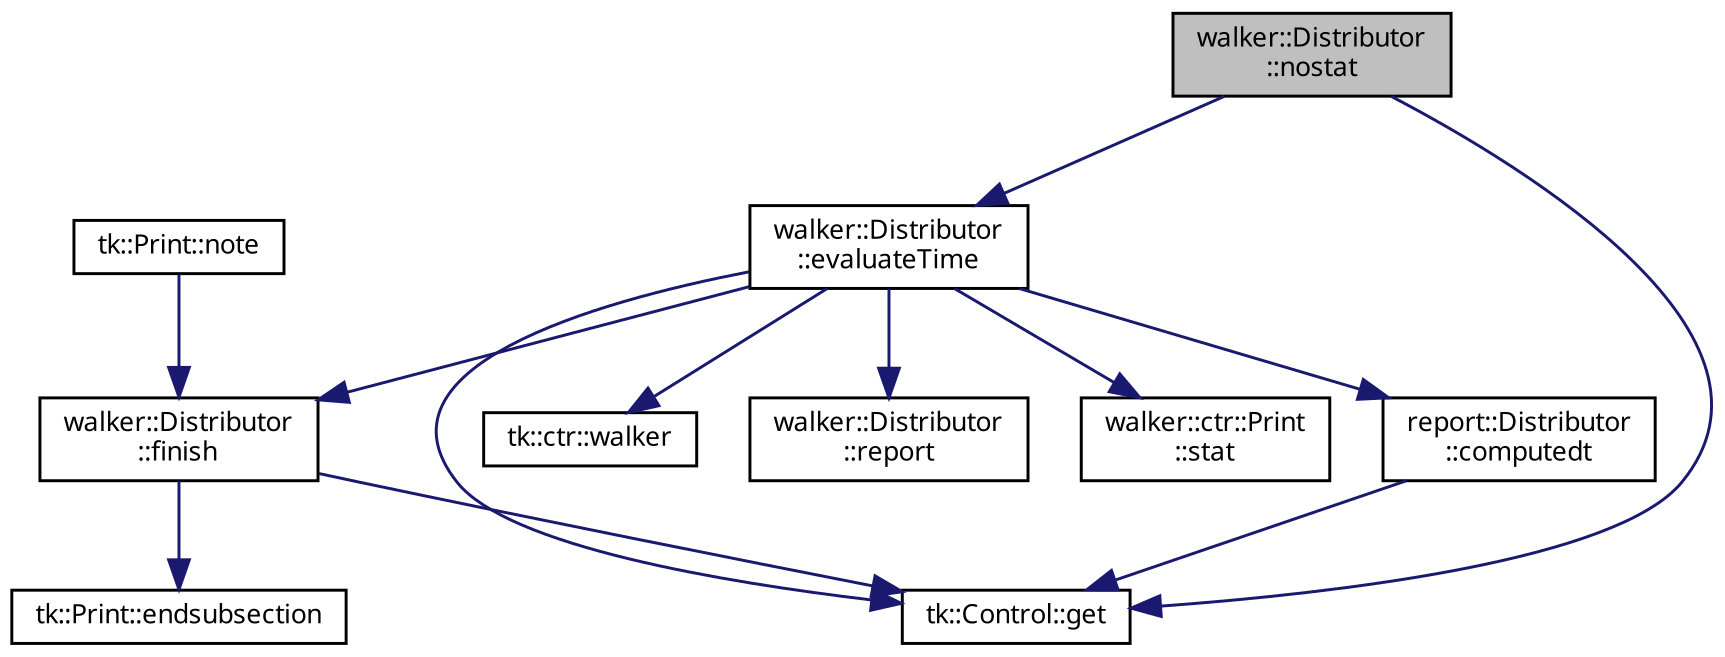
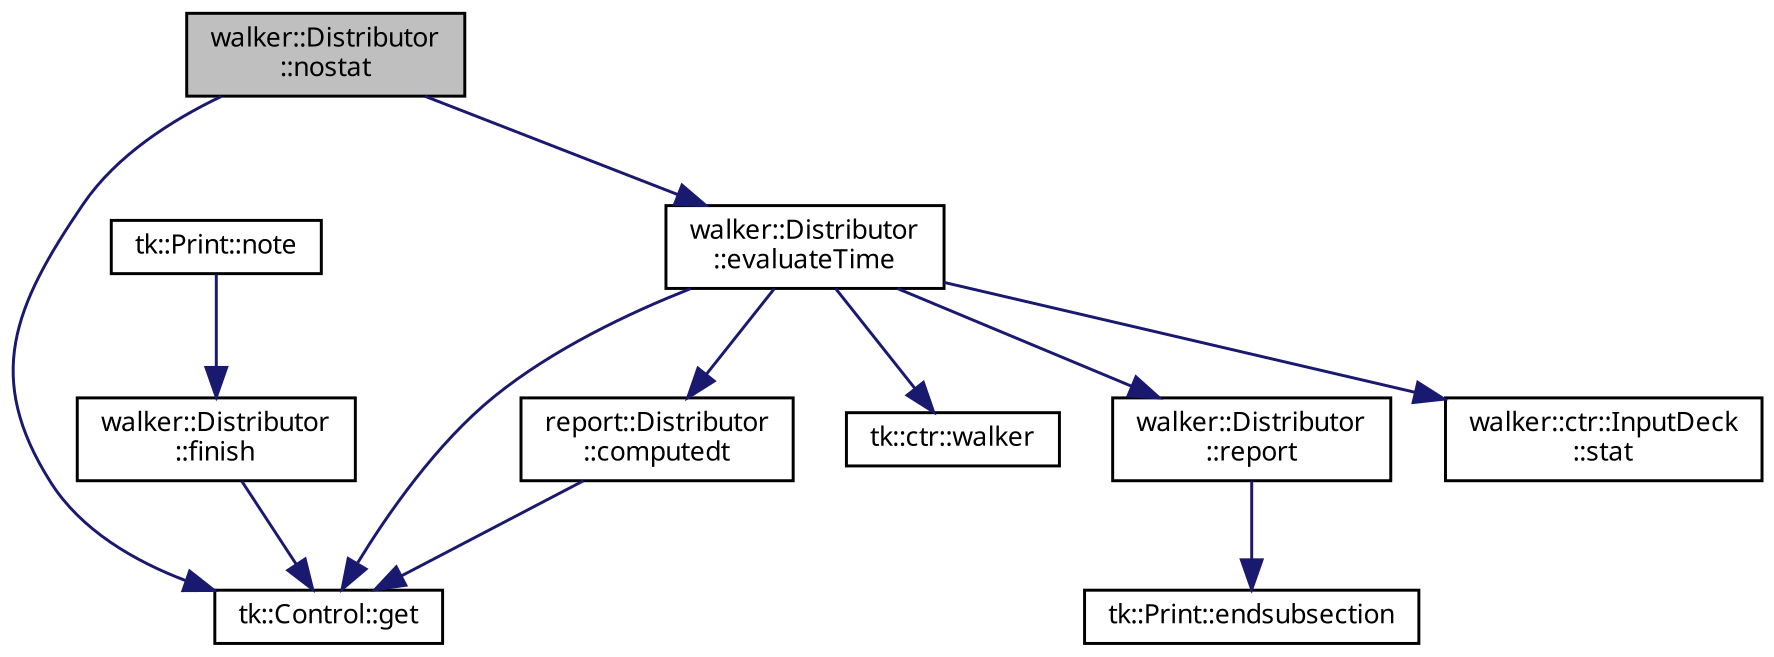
edge "walker::Distributor ::evaluateTime" -> "walker::Distributor ::finish": removed
node "walker::ctr::Print ::stat": label "walker::ctr::Print ::stat" -> "walker::ctr::InputDeck ::stat"
edge "walker::Distributor ::finish" -> "tk::Print::endsubsection": now "walker::Distributor ::report" -> "tk::Print::endsubsection"
